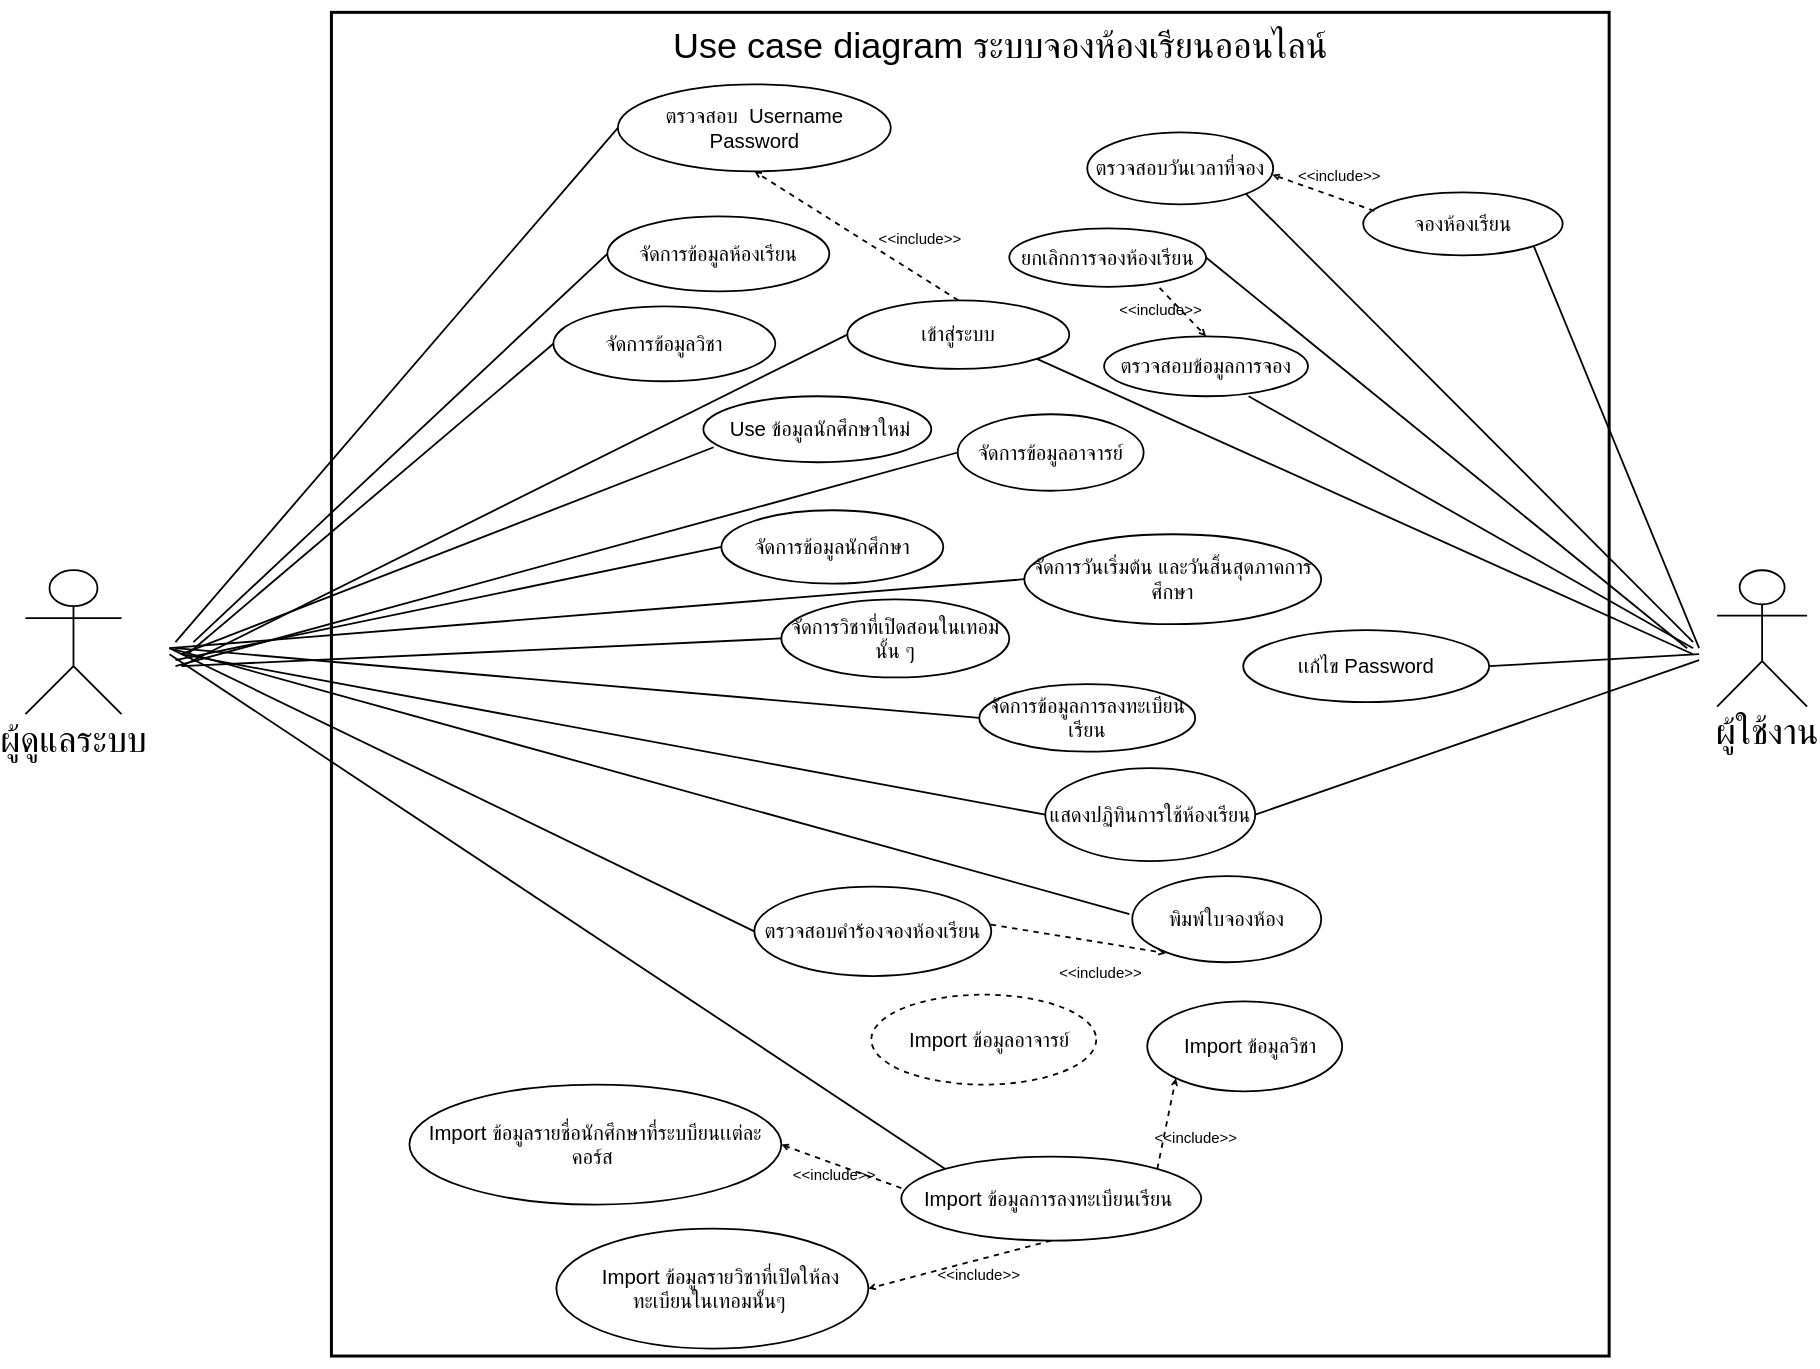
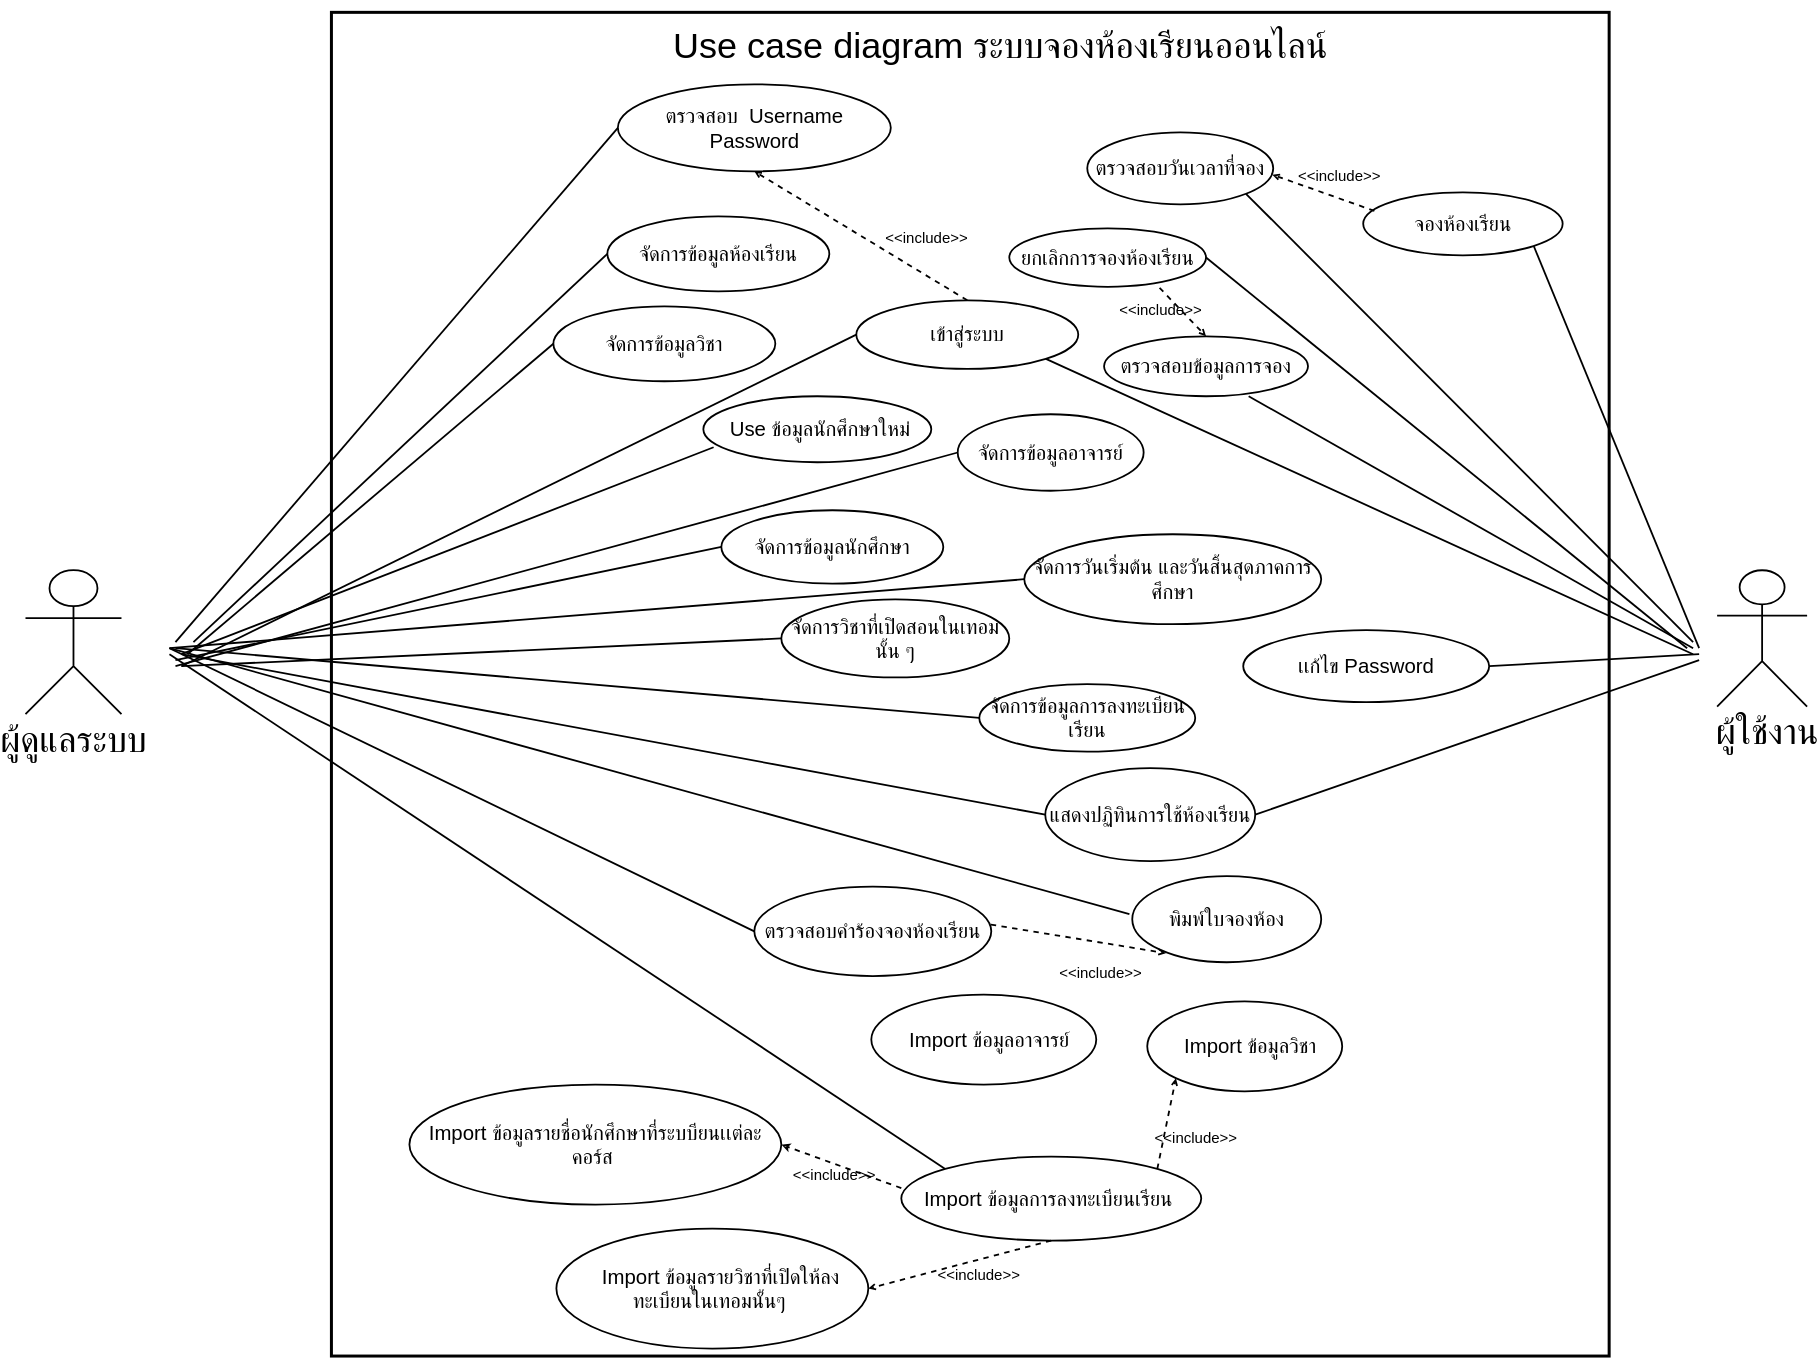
node "เข้าสู่ระบบ": moved (959, 335) -> (968, 335)
node "Import ข้อมูลอาจารย์": style dashed -> solid
edge "Import ข้อมูลการลงทะเบียนเรียน" -> "Import ข้อมูลรายชื่อนักศึกษาที่ระบบียนเเต่ละคอร์ส": arrowhead open -> classic
